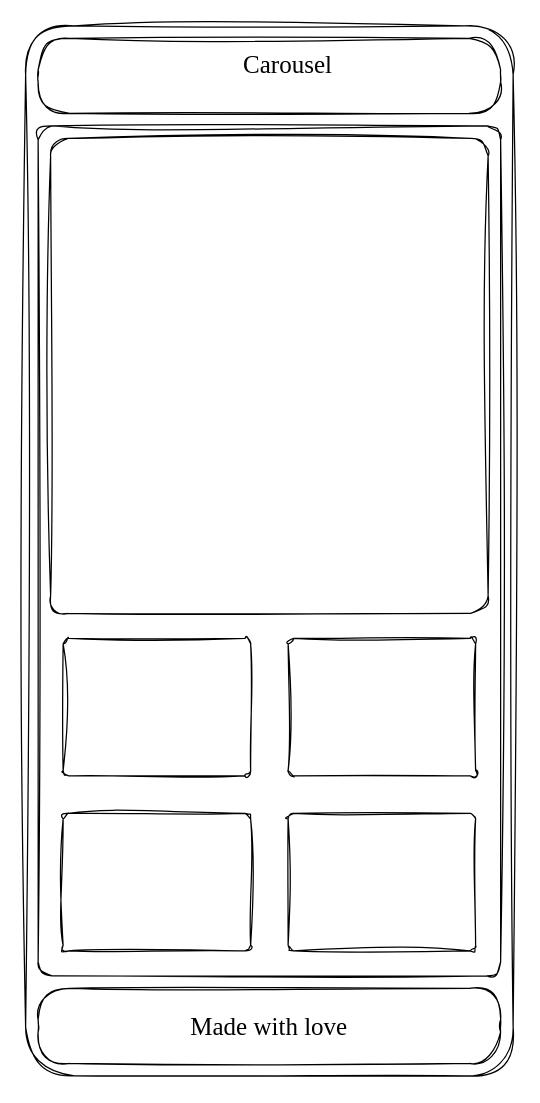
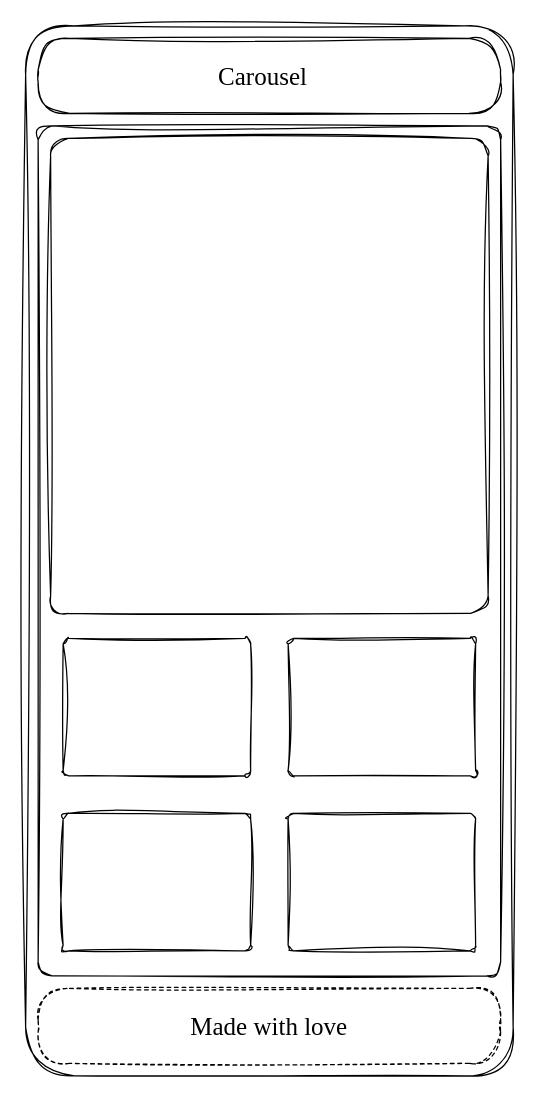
node "Carousel": moved (288, 63) -> (263, 76)
node "Made with love": style solid -> dashed
